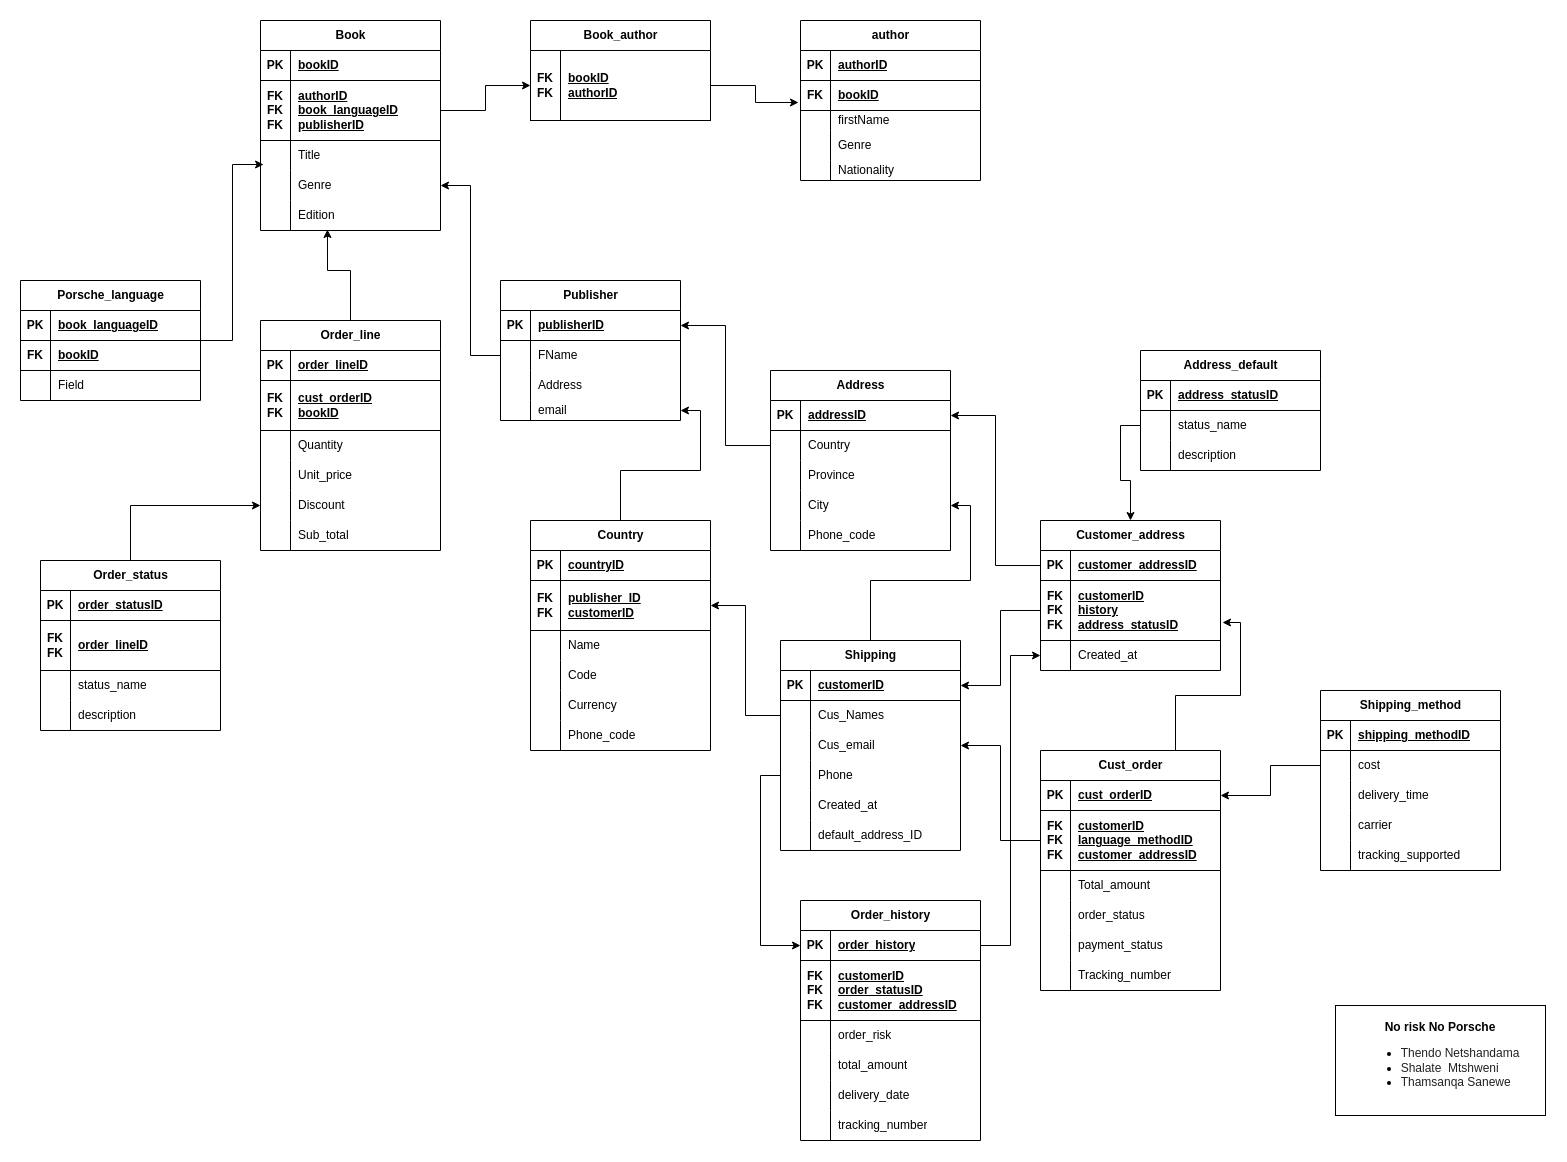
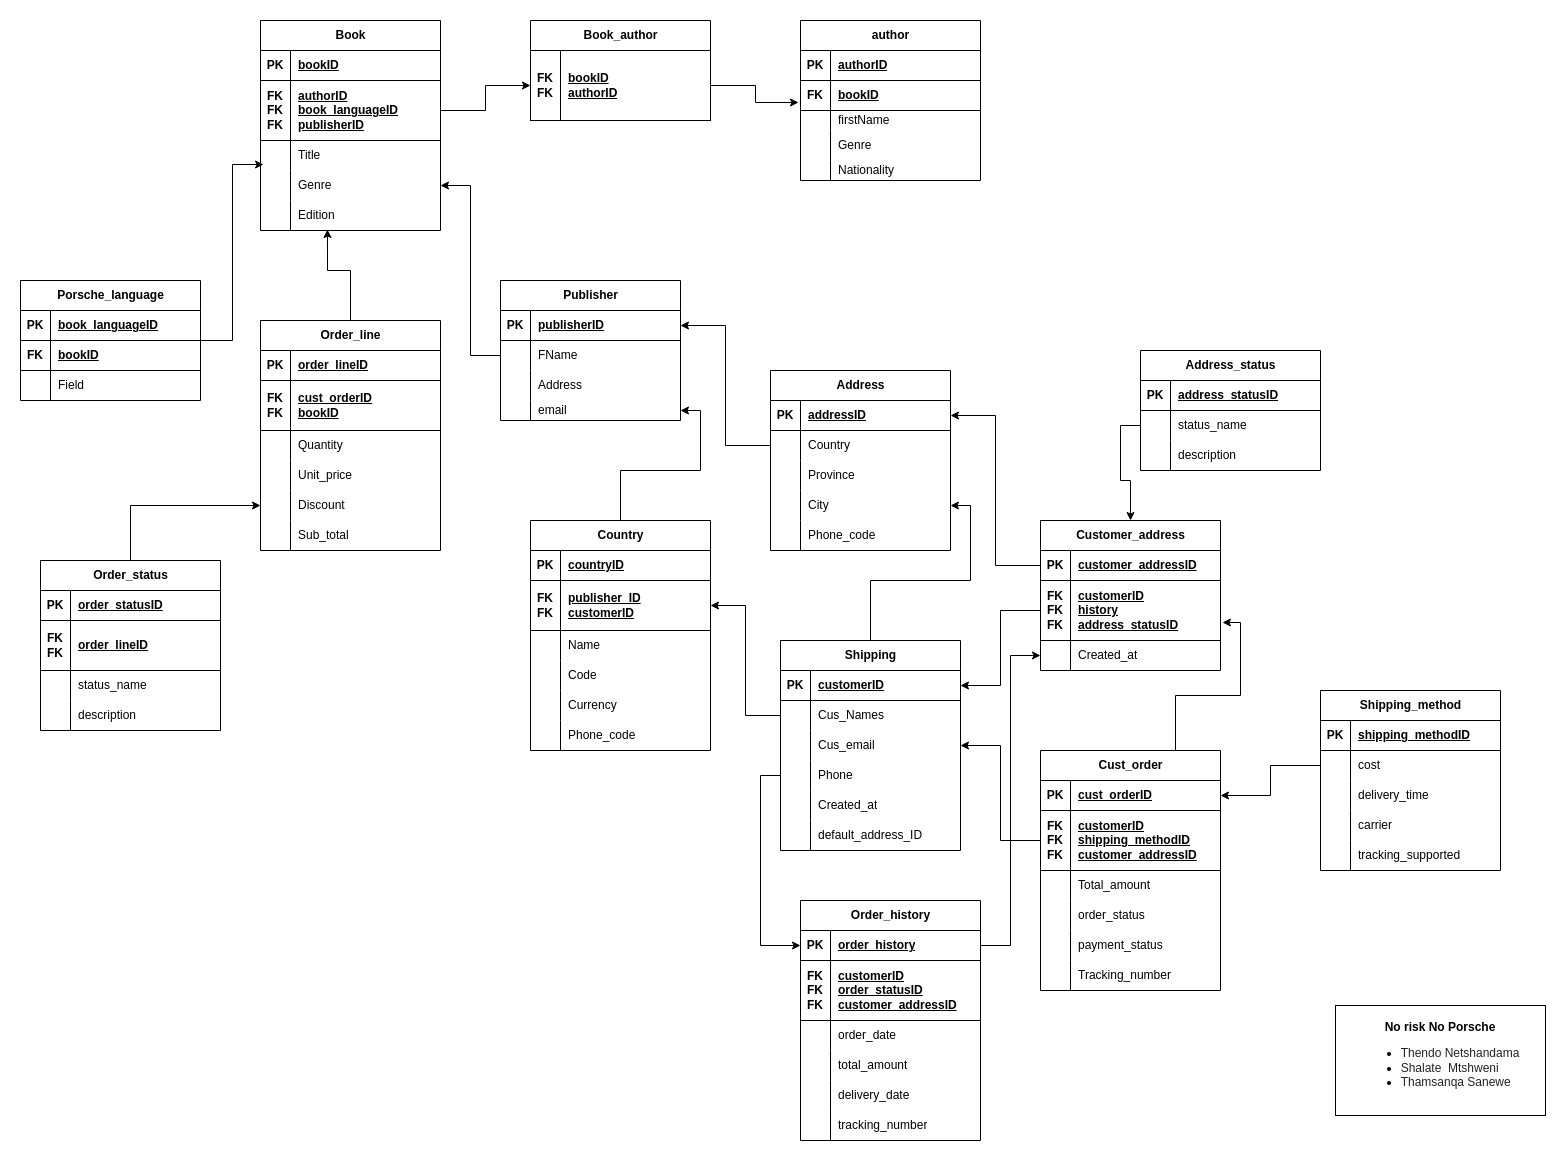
node "Address_default": label "Address_default" -> "Address_status"
node "customerID language_methodID customer_addressID": label "customerID language_methodID customer_addressID" -> "customerID shipping_methodID customer_addressID"
node "order_risk": label "order_risk" -> "order_date"
